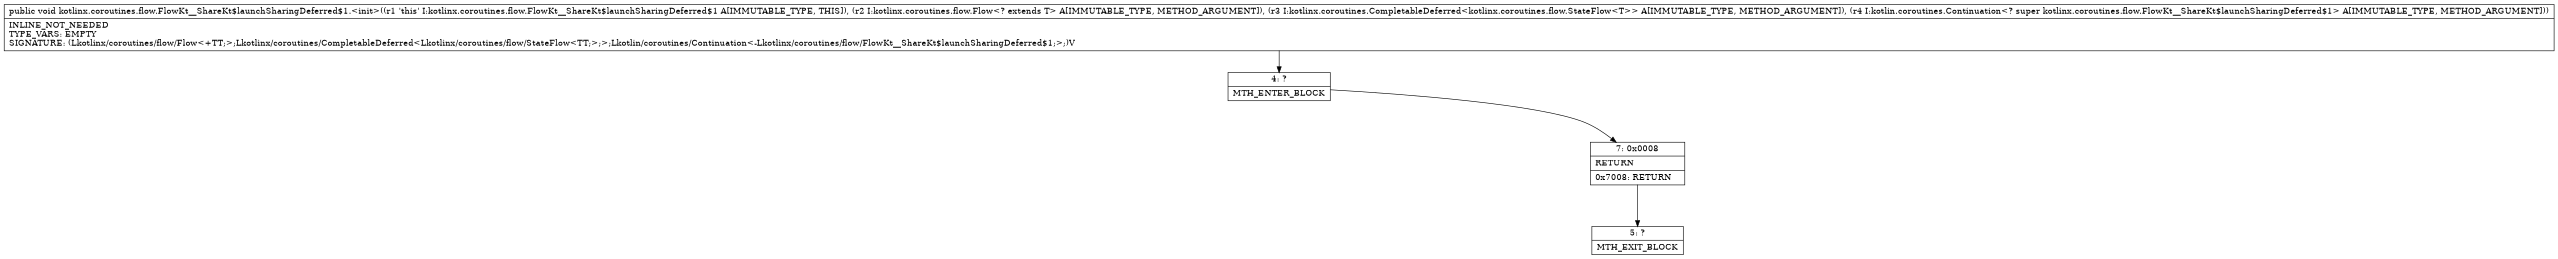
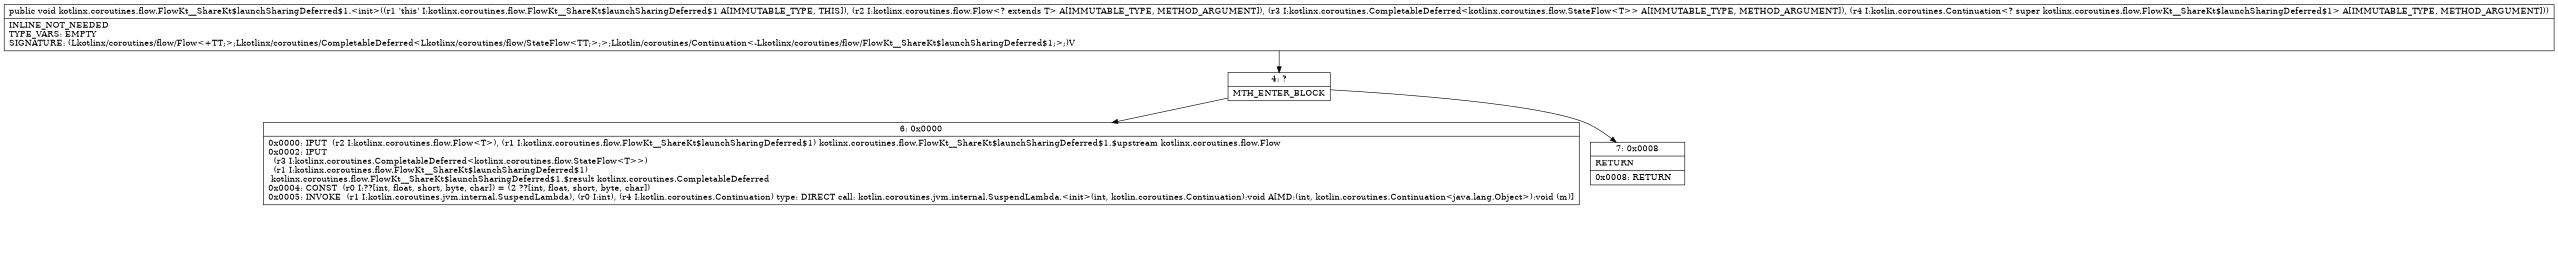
node "6: 0x0000": added
node "7: 0x0008": text "0x7008: RETURN" -> "0x0008: RETURN"
node "5: ?": removed
